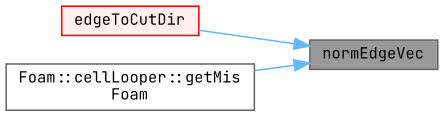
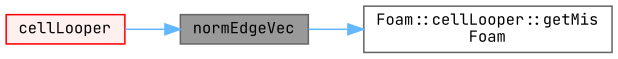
node "edgeToCutDir": label "edgeToCutDir" -> "cellLooper"
edge "Foam::cellLooper::getMis Foam" -> "normEdgeVec": reversed
